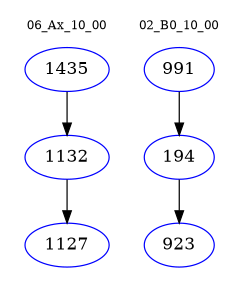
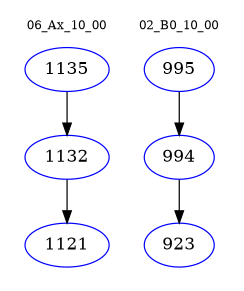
node "1435": label "1435" -> "1135"
node "991": label "991" -> "995"
node "194": label "194" -> "994"
node "1127": label "1127" -> "1121"
